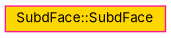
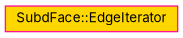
node "SubdFace::SubdFace": label "SubdFace::SubdFace" -> "SubdFace::EdgeIterator"
